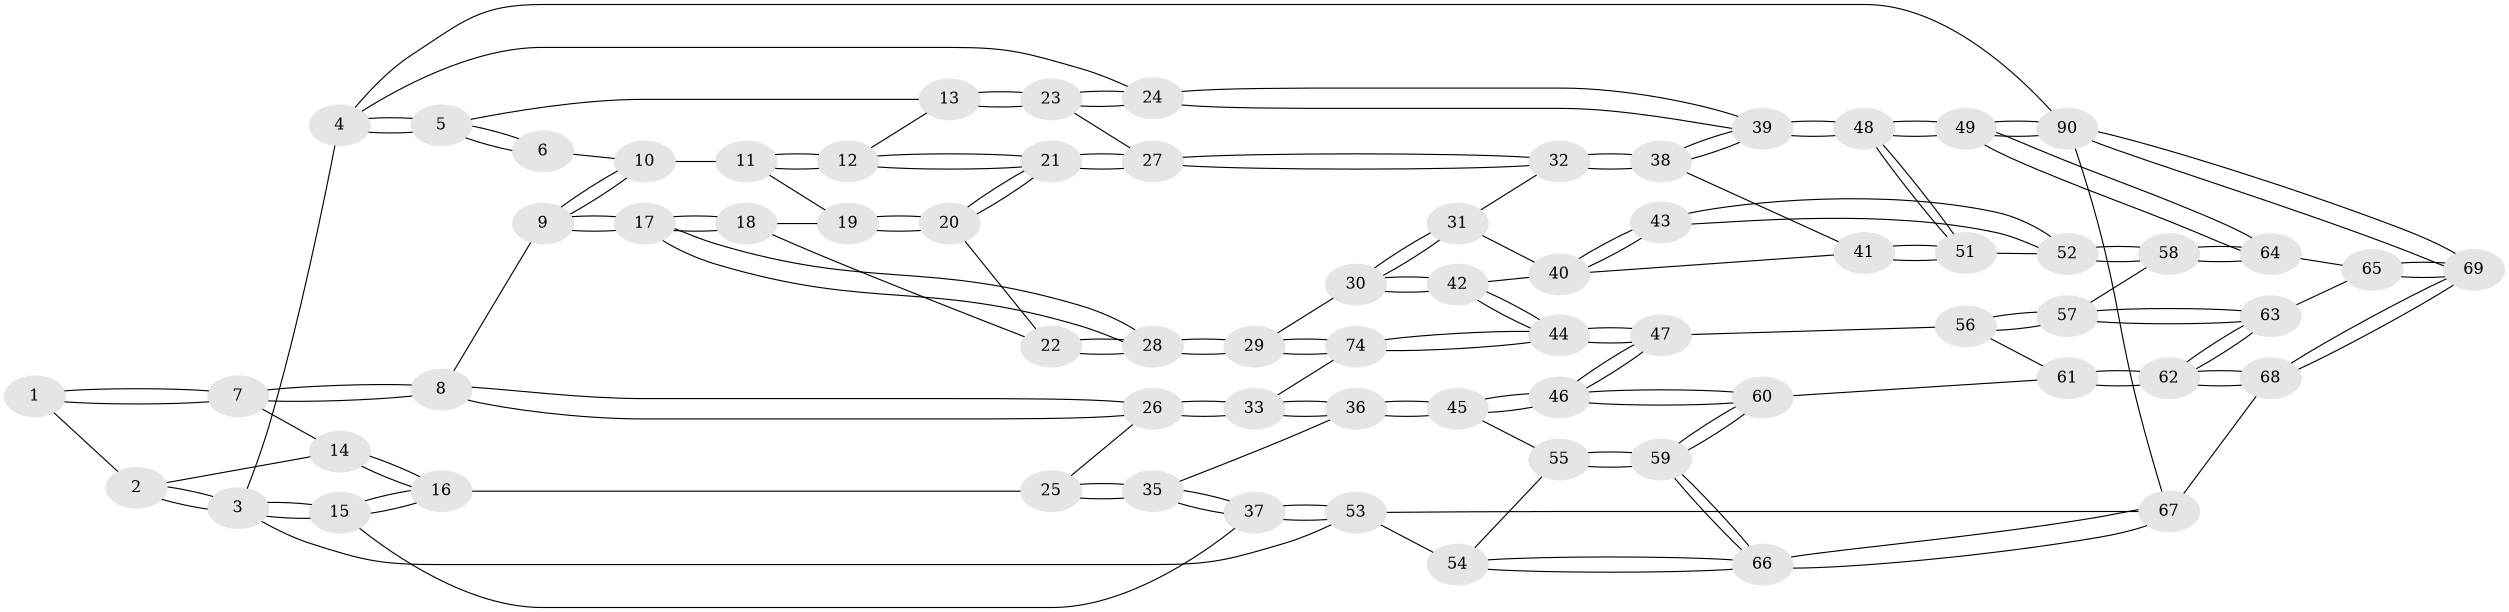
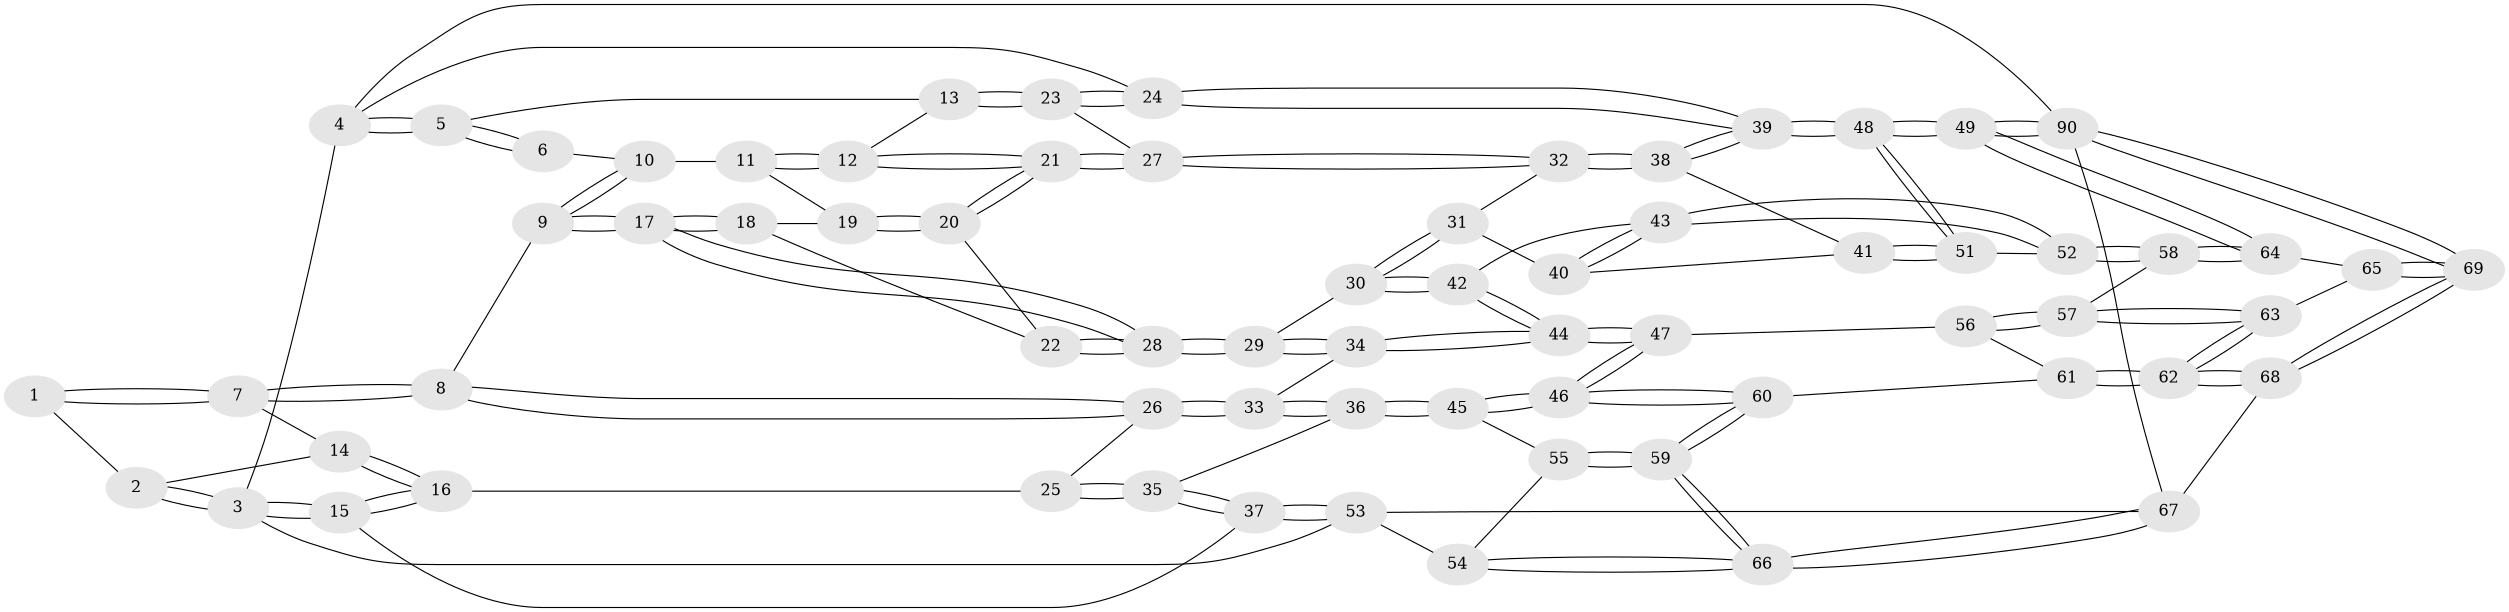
edge "40" -- "42": now "43" -- "42"
node "74": label "74" -> "34"
